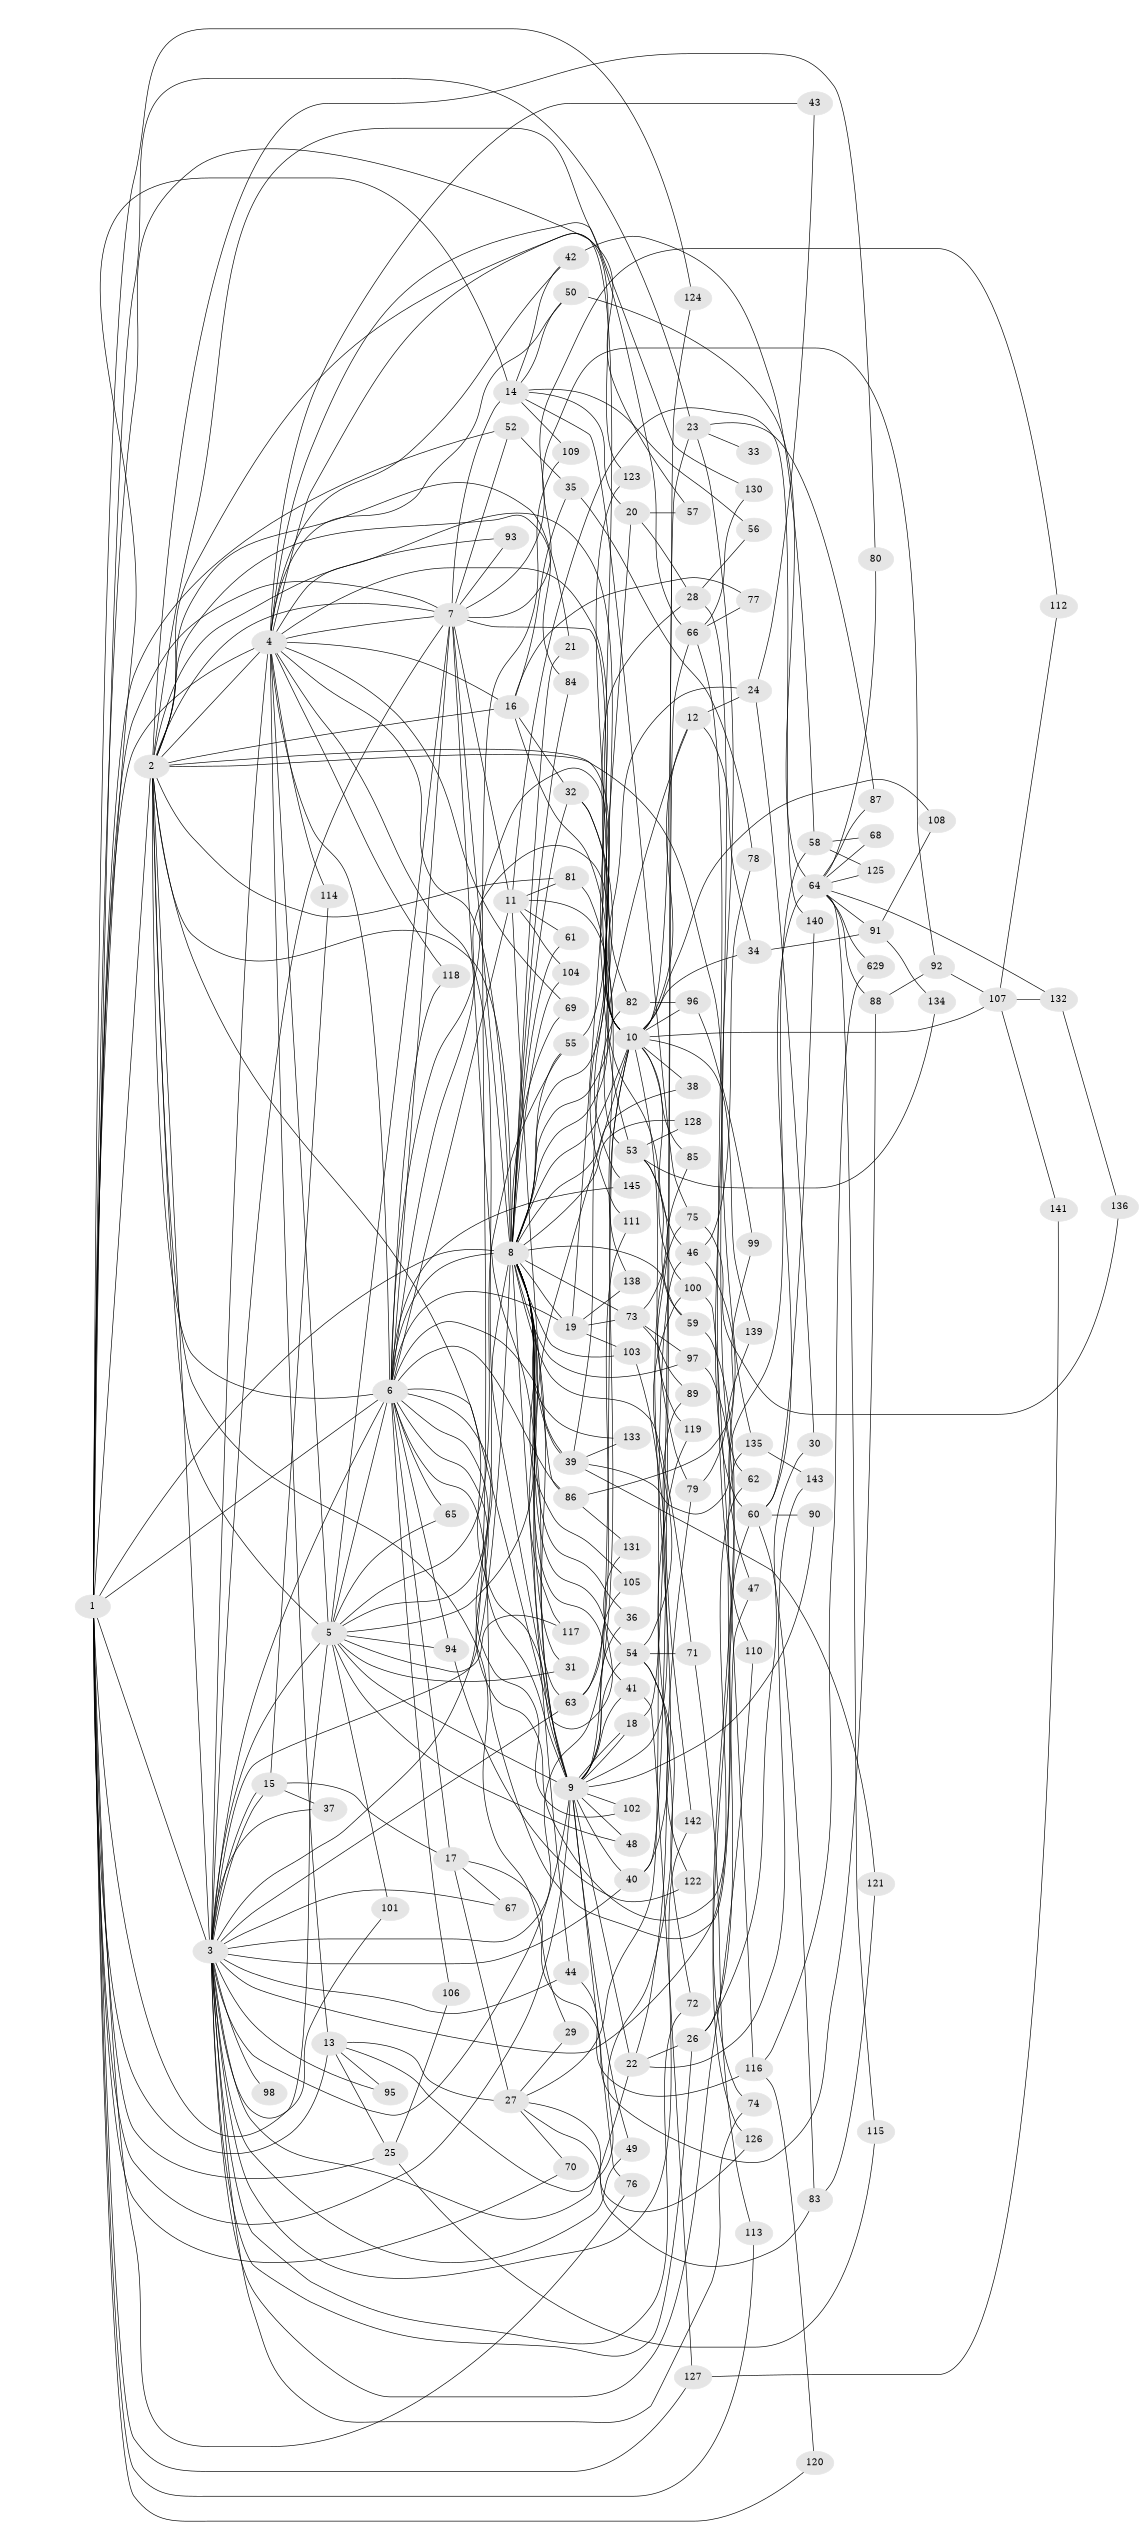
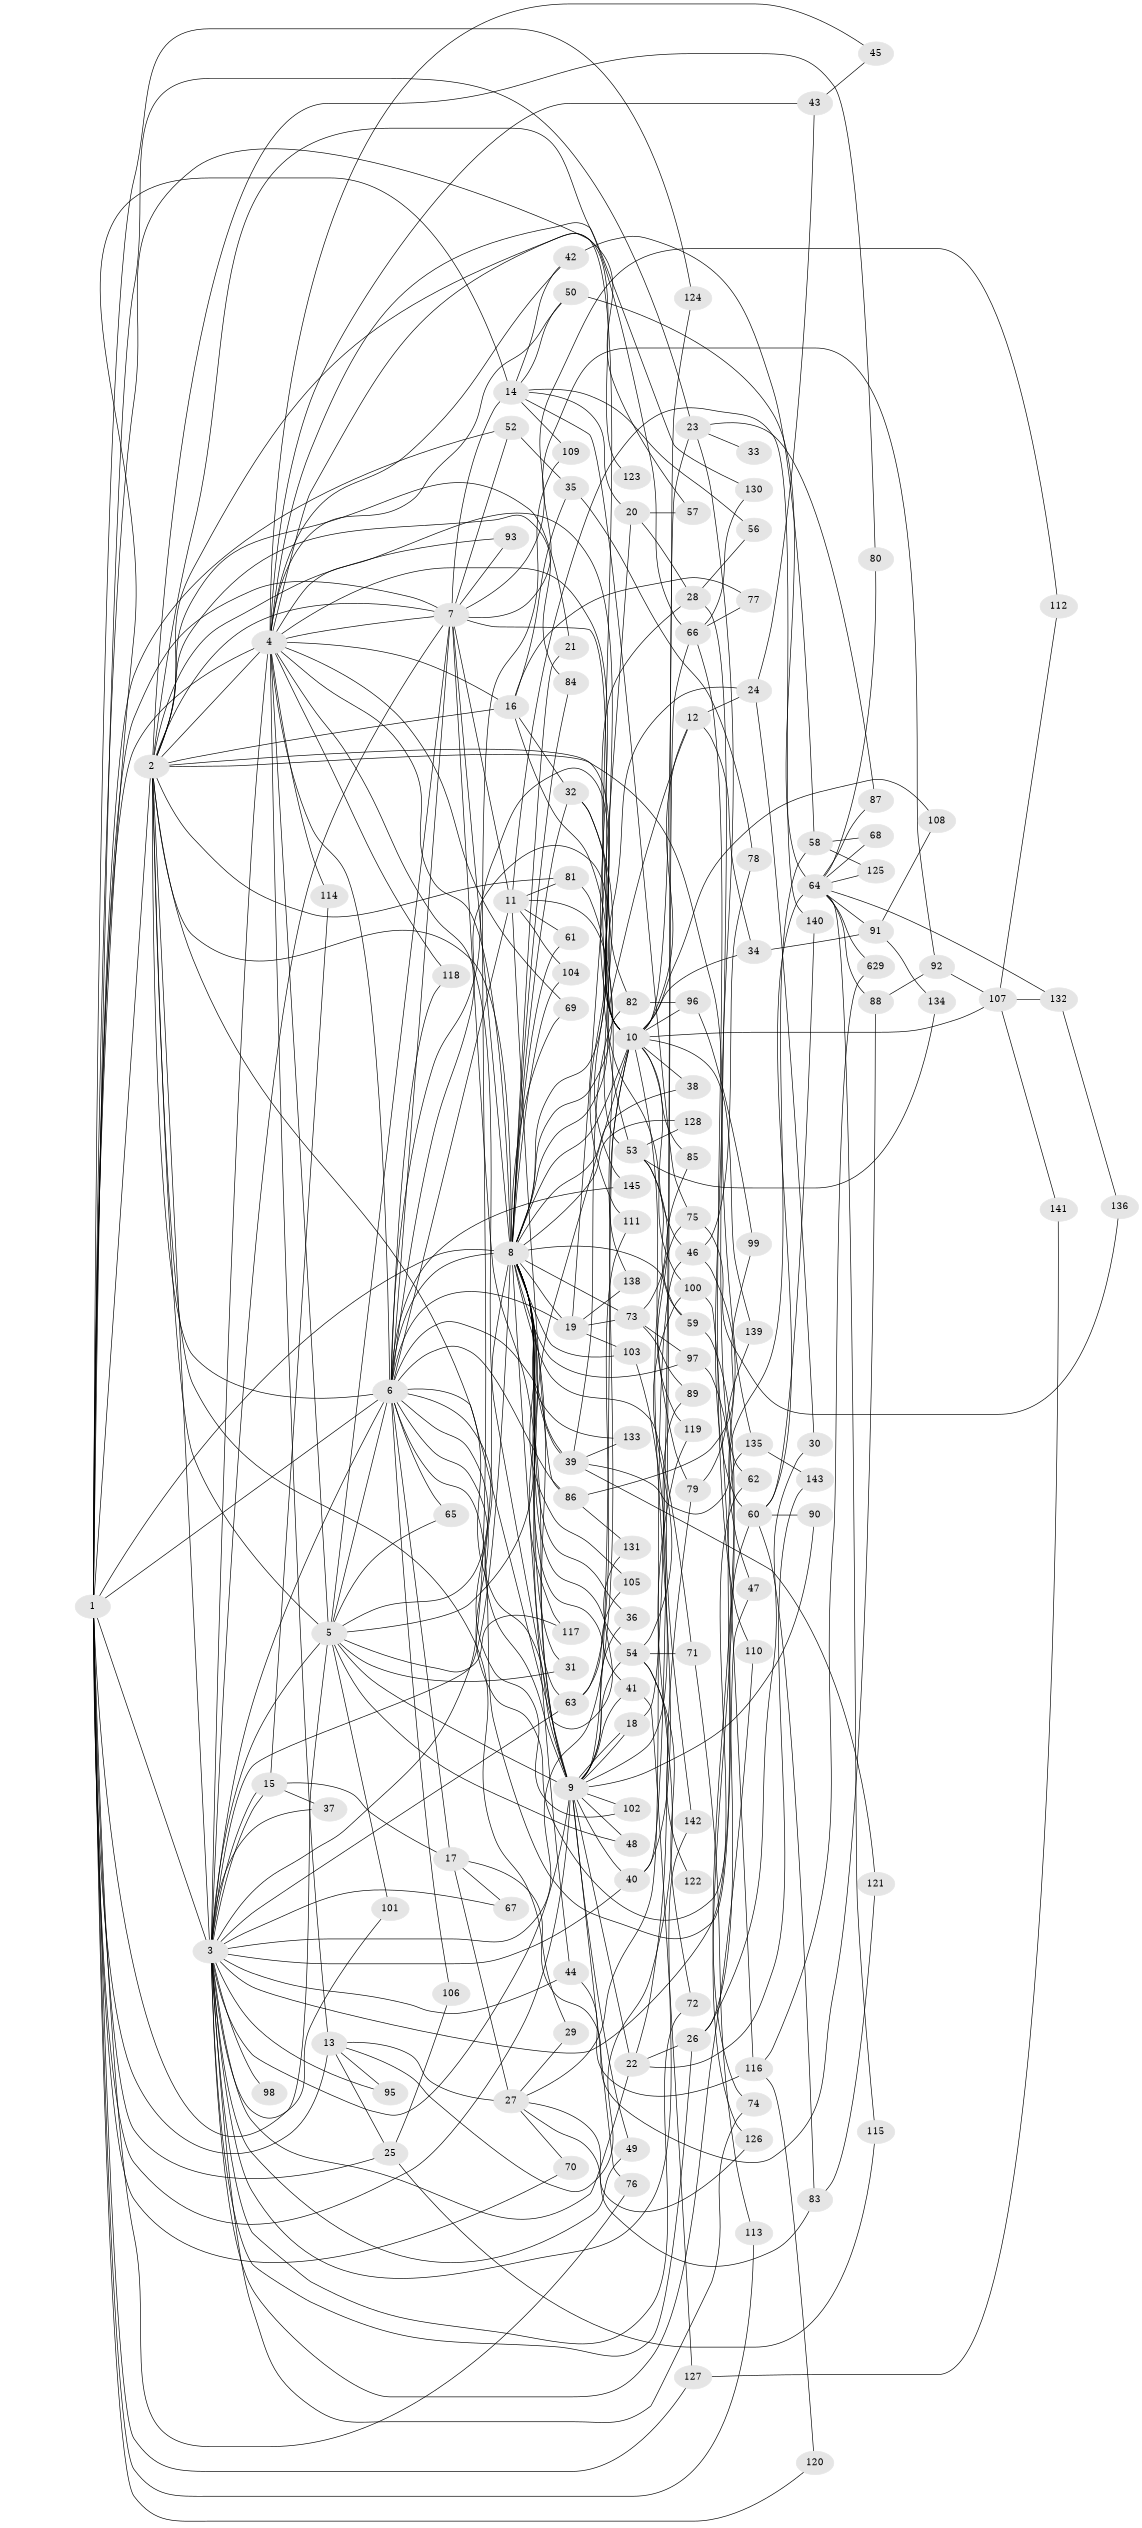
node "45": added
node "55": removed
node "94": removed
